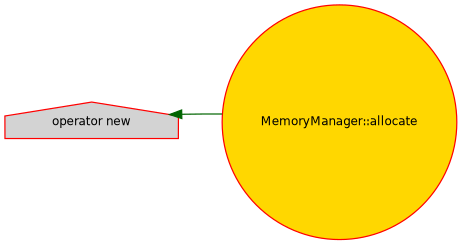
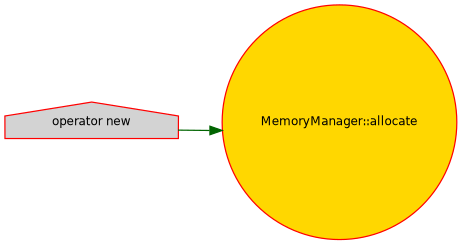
edge "MemoryManager::allocate" -> "operator new": reversed
